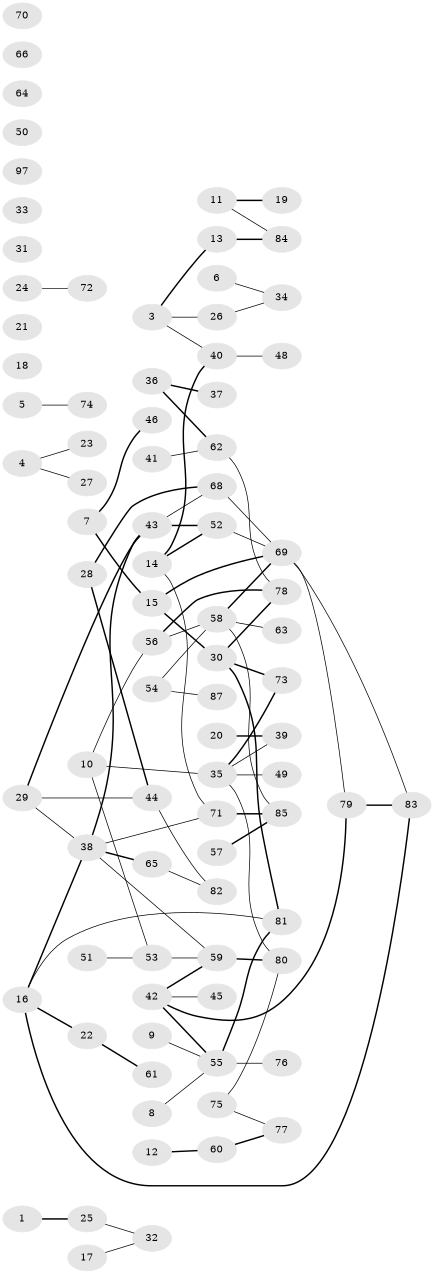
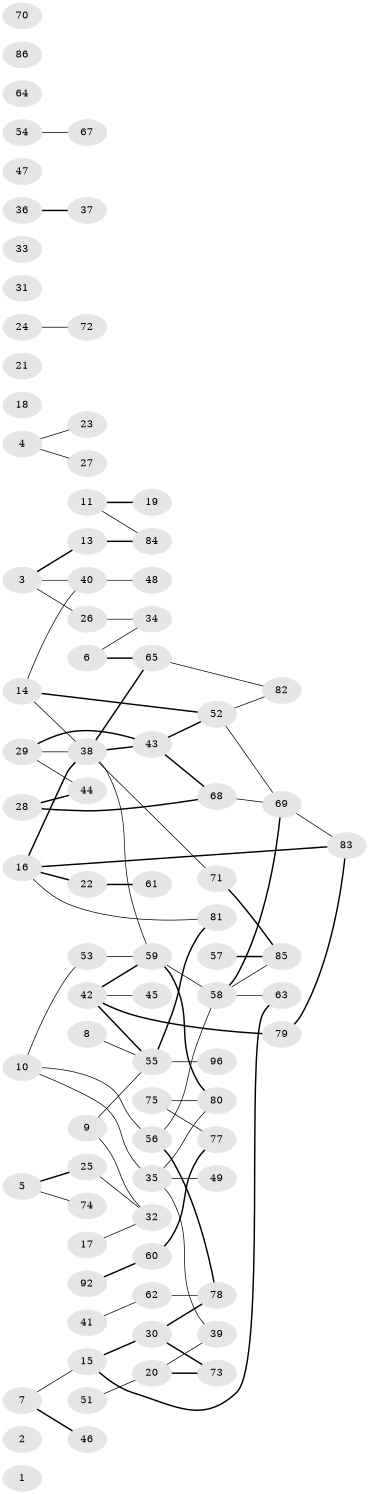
node "66": label "66" -> "86"
node "50": removed
node "97": label "97" -> "47"
edge "36" -- "62": removed
edge "40" -- "14": style bold -> solid
edge "68" -- "43": style solid -> bold
edge "7" -- "15": style bold -> solid
edge "69" -- "15": now "63" -- "15"
edge "58" -- "54": now "58" -- "59"
edge "6" -- "65": added
edge "69" -- "79": removed
edge "14" -- "71": now "14" -- "38"
node "87": label "87" -> "67"
edge "73" -- "35": now "73" -- "20"
edge "20" -- "39": style bold -> solid
edge "30" -- "81": removed
edge "44" -- "82": now "52" -- "82"
edge "51" -- "53": now "51" -- "20"
node "76": label "76" -> "96"
node "12": label "12" -> "92"
edge "9" -- "32": added
edge "1" -- "25": now "5" -- "25"
node "2": added
